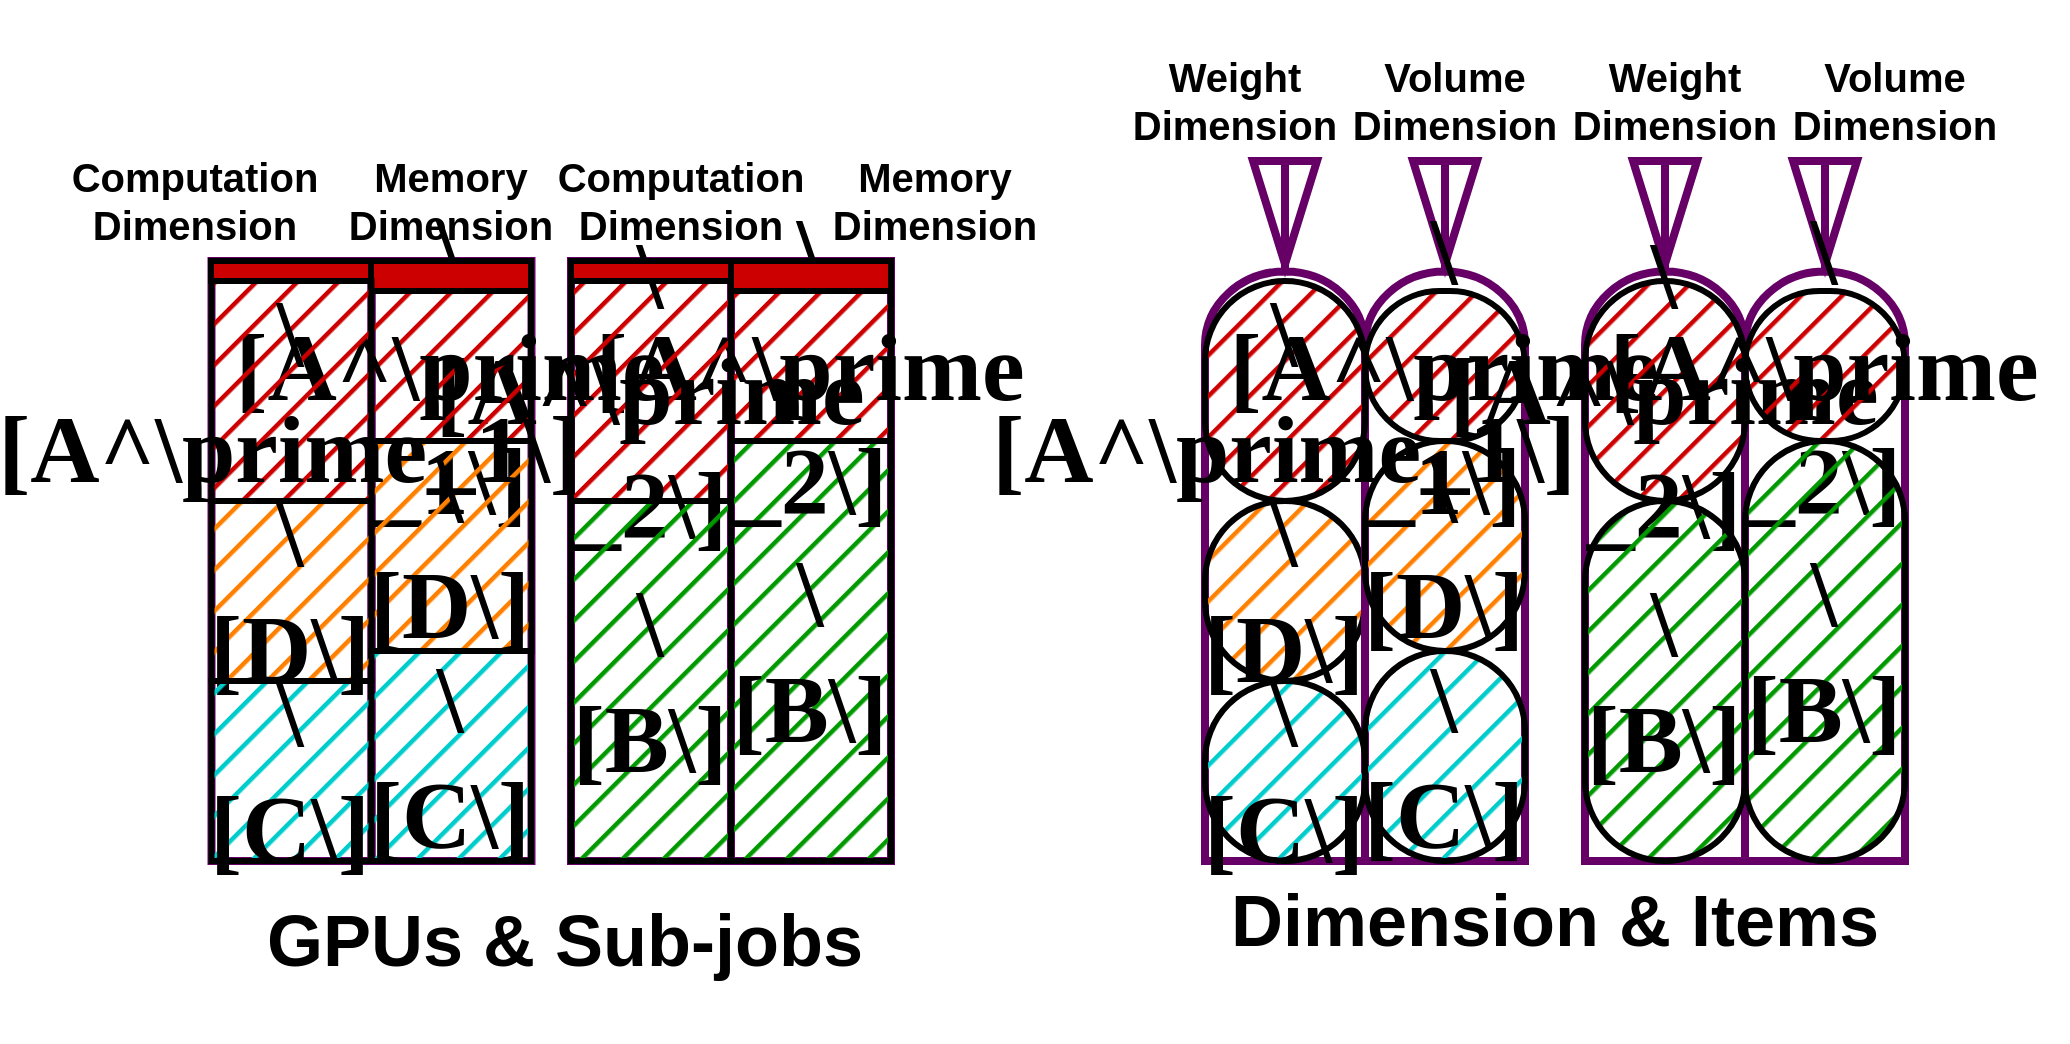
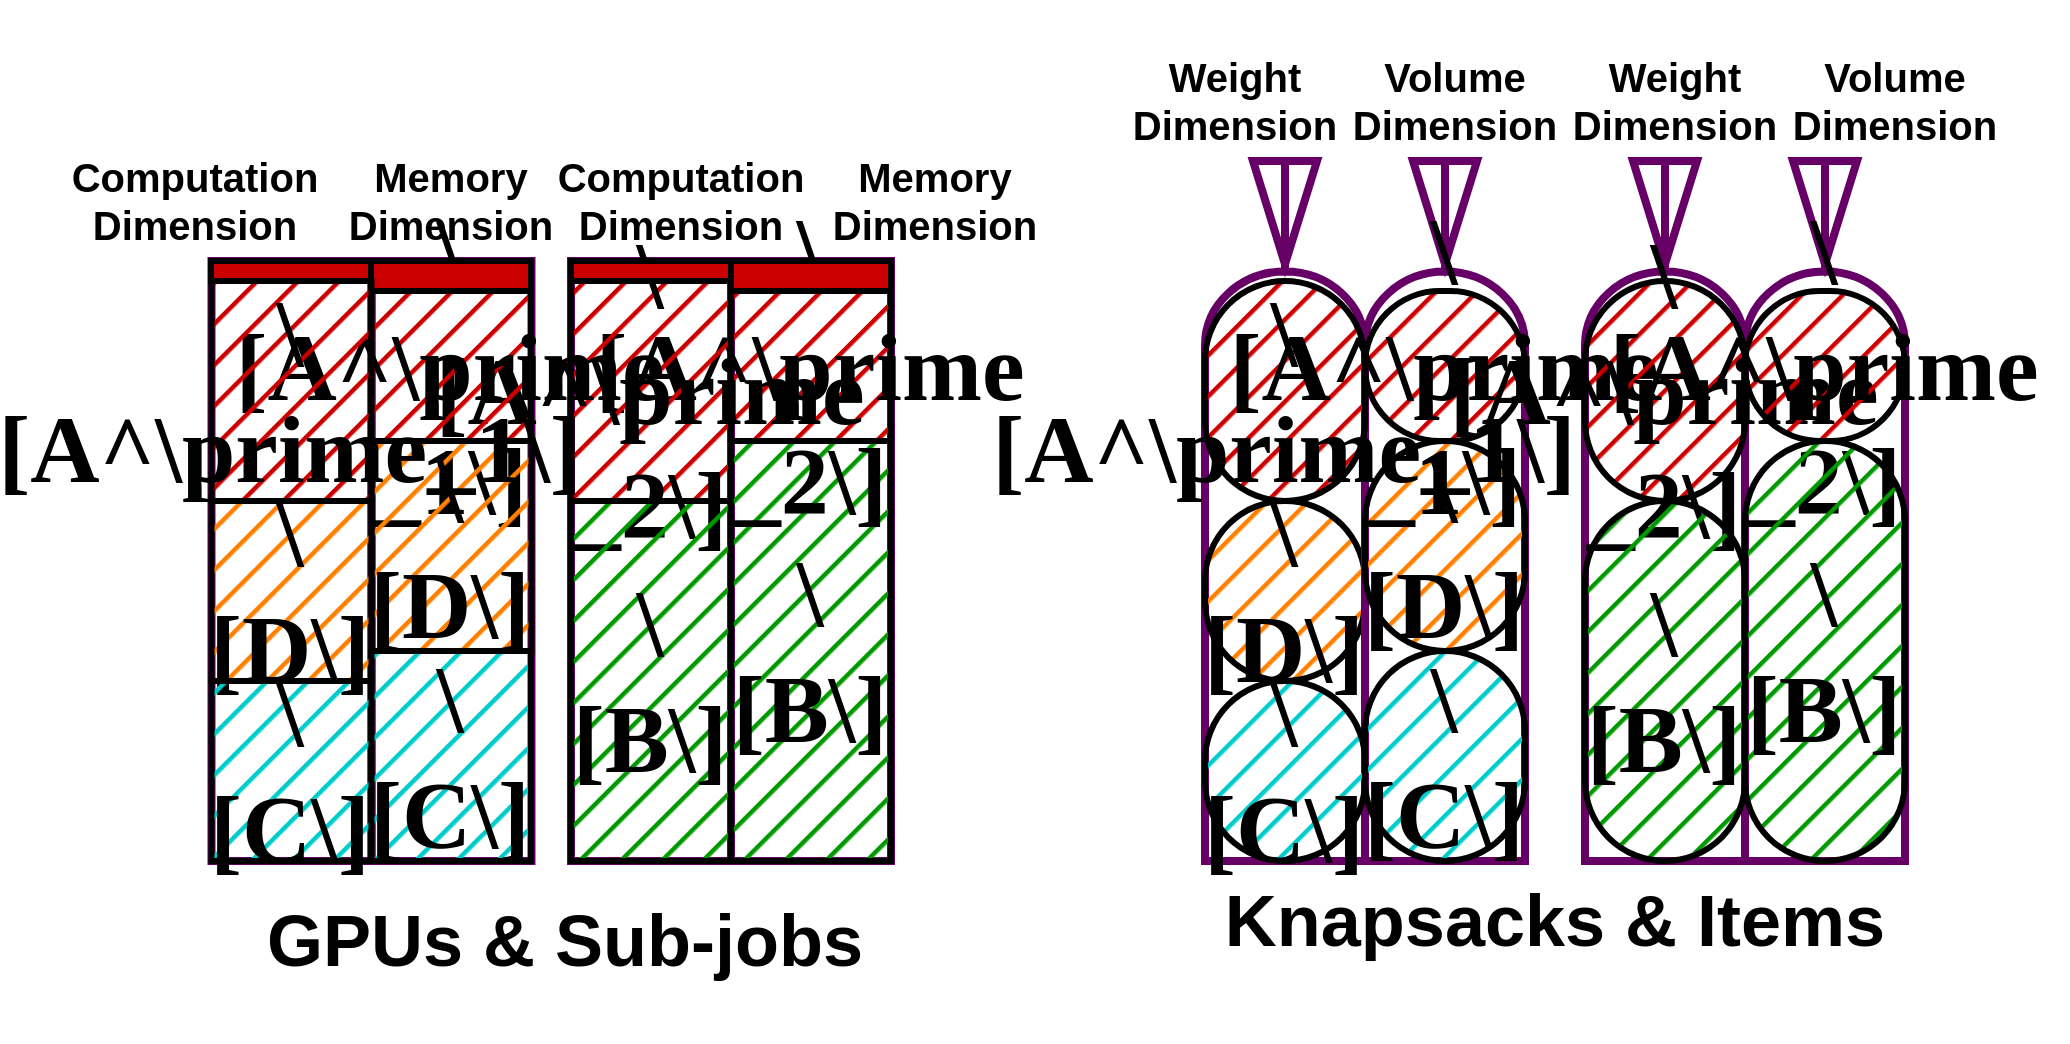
node "Dimension & Items": label "Dimension & Items" -> "Knapsacks & Items"
